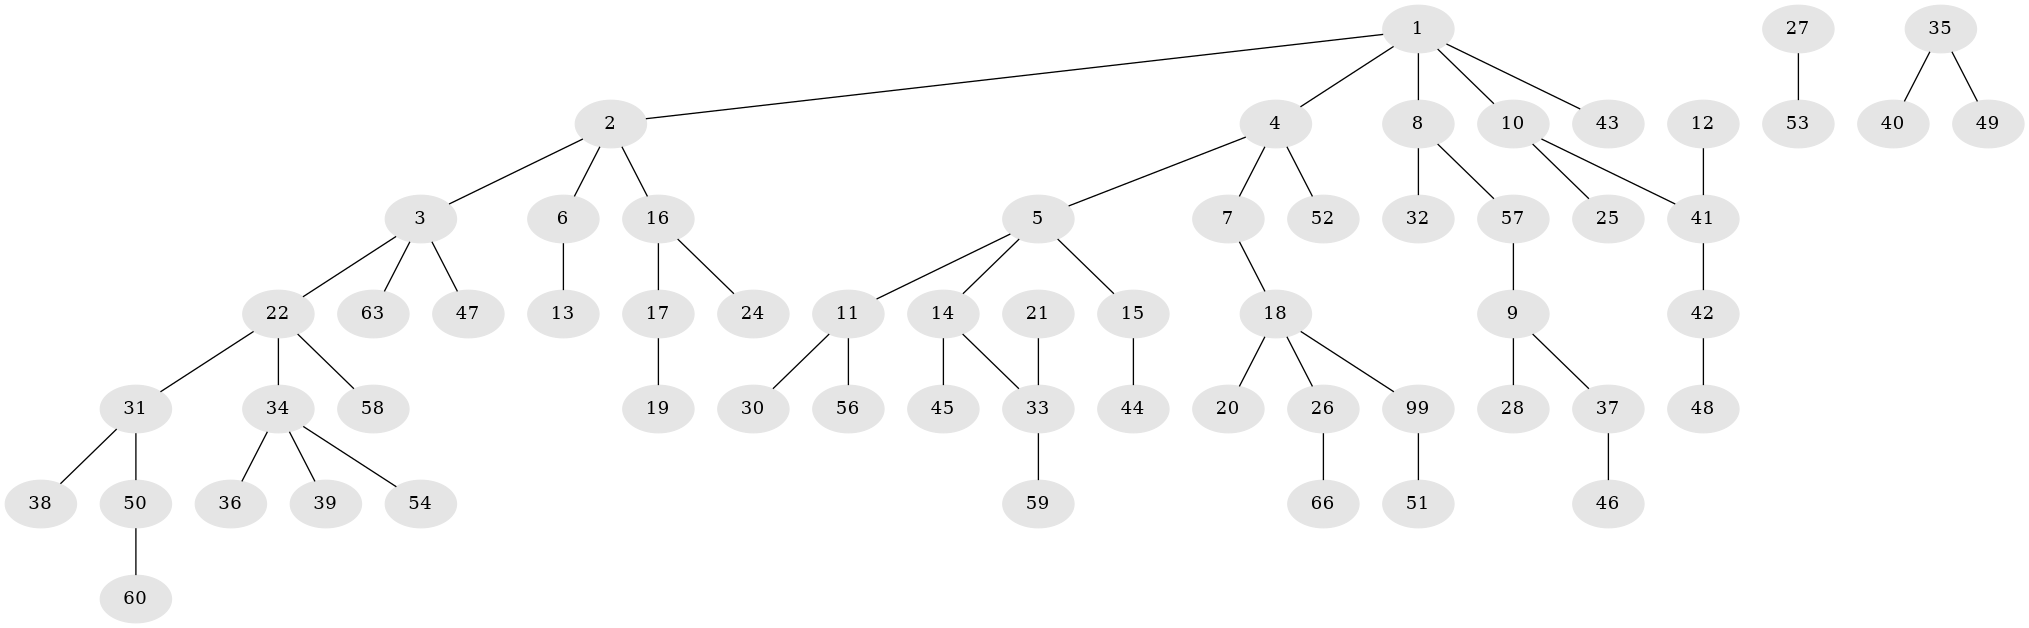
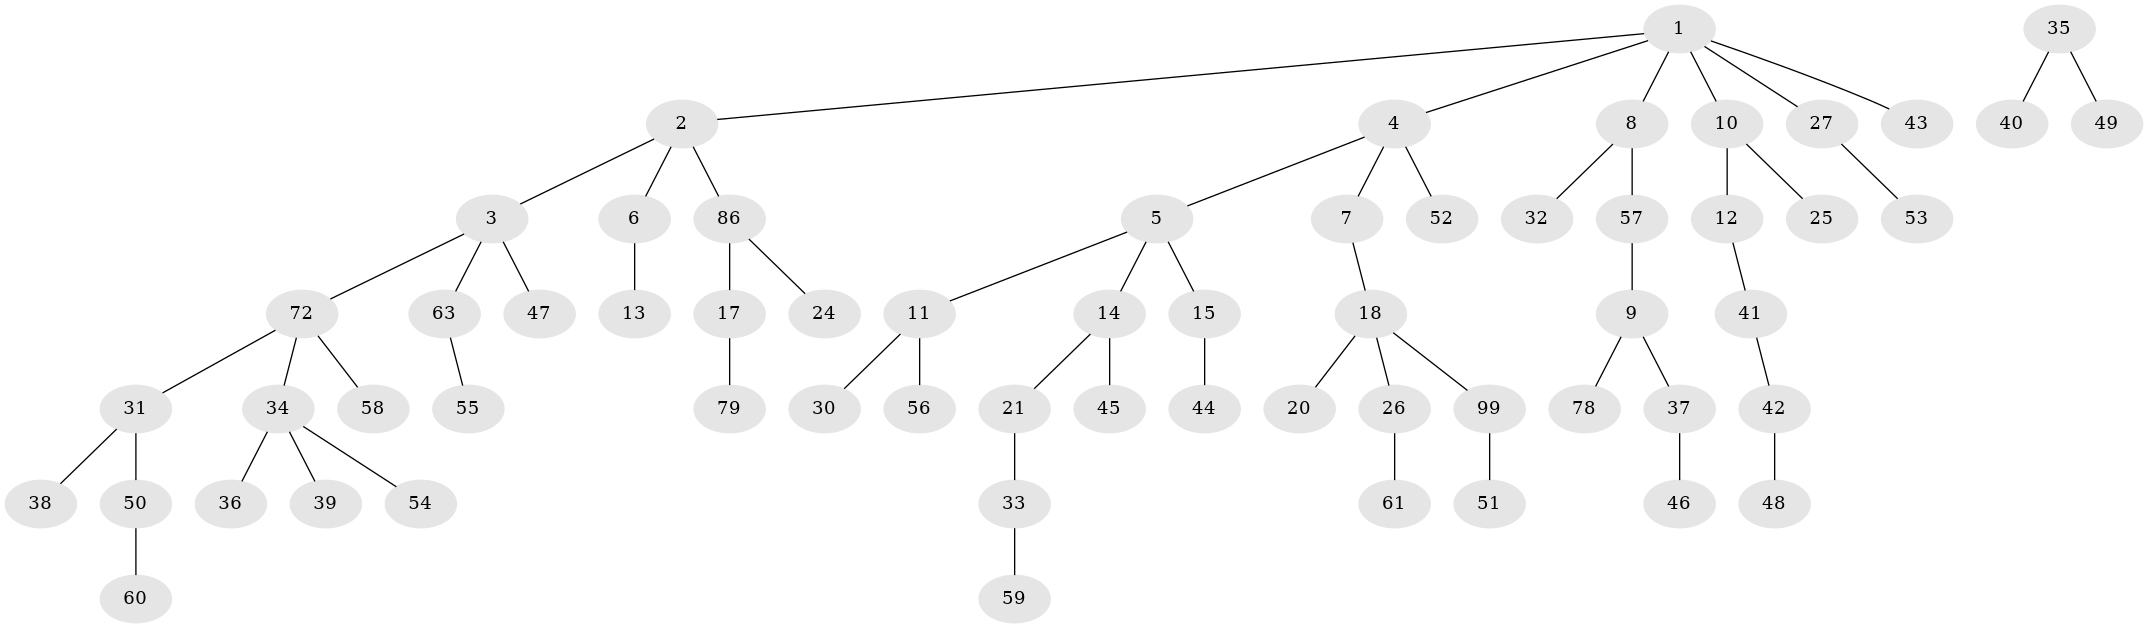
edge "1" -- "27": added
edge "10" -- "41": now "10" -- "12"
node "16": label "16" -> "86"
node "22": label "22" -> "72"
edge "14" -- "33": now "14" -- "21"
node "55": added
node "19": label "19" -> "79"
node "28": label "28" -> "78"
node "66": label "66" -> "61"
